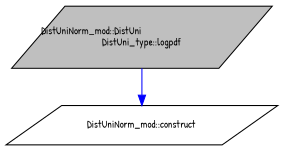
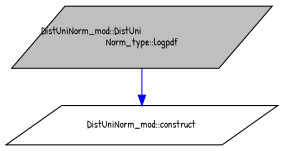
node "DistUniNorm_mod::DistUni DistUni_type::logpdf": label "DistUniNorm_mod::DistUni DistUni_type::logpdf" -> "DistUniNorm_mod::DistUni Norm_type::logpdf"
